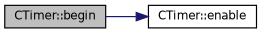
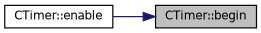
edge "CTimer::begin" -> "CTimer::enable": reversed
